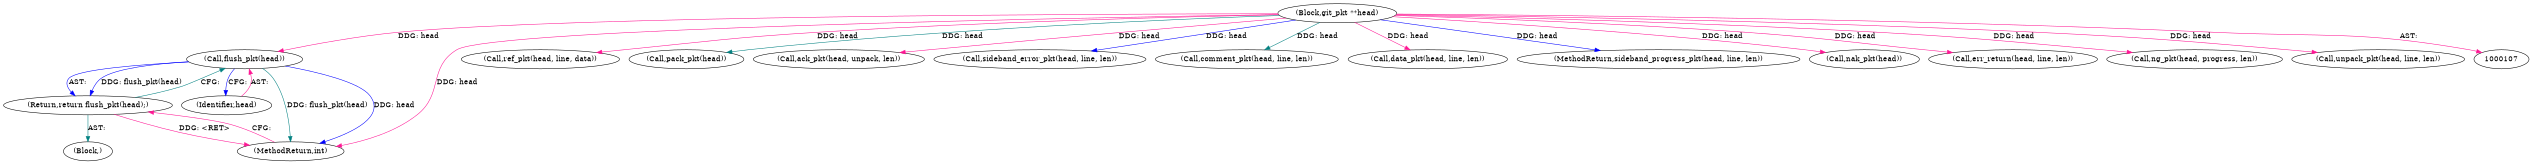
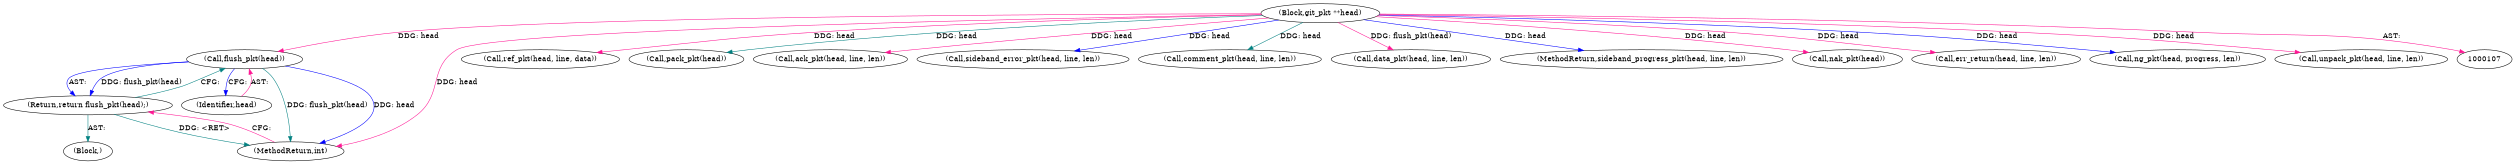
edge "(Block,git_pkt **head)" -> "(Call,ng_pkt(head, progress, len))": color deeppink -> blue
edge "(Block,git_pkt **head)" -> "(Call,data_pkt(head, line, len))": label "DDG: head" -> "DDG: flush_pkt(head)"
node "(Call,ack_pkt(head, unpack, len))": label "(Call,ack_pkt(head, unpack, len))" -> "(Call,ack_pkt(head, line, len))"
edge "(Return,return flush_pkt(head);)" -> "(MethodReturn,int)": color deeppink -> teal
